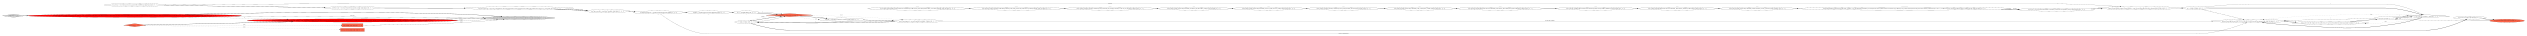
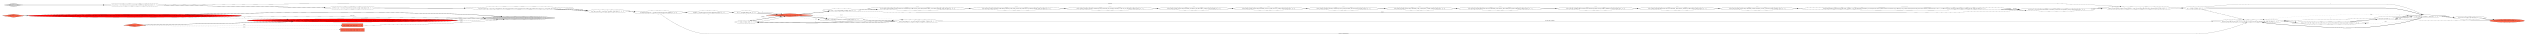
node "setUp['0', '0', '1']": added
node "State state = new State()@@@15@@@['0', '0', '1']": added
node "getWriter['1', '0', '0']": fillcolor lightgray -> tomato
edge "i++@@@11@@@['0', '0', '1']" -> "this.writer.close()@@@36@@@['0', '0', '1']": now "i < RECORD_SIZE@@@31@@@['0', '0', '1']" -> "this.writer.close()@@@36@@@['0', '0', '1']"
